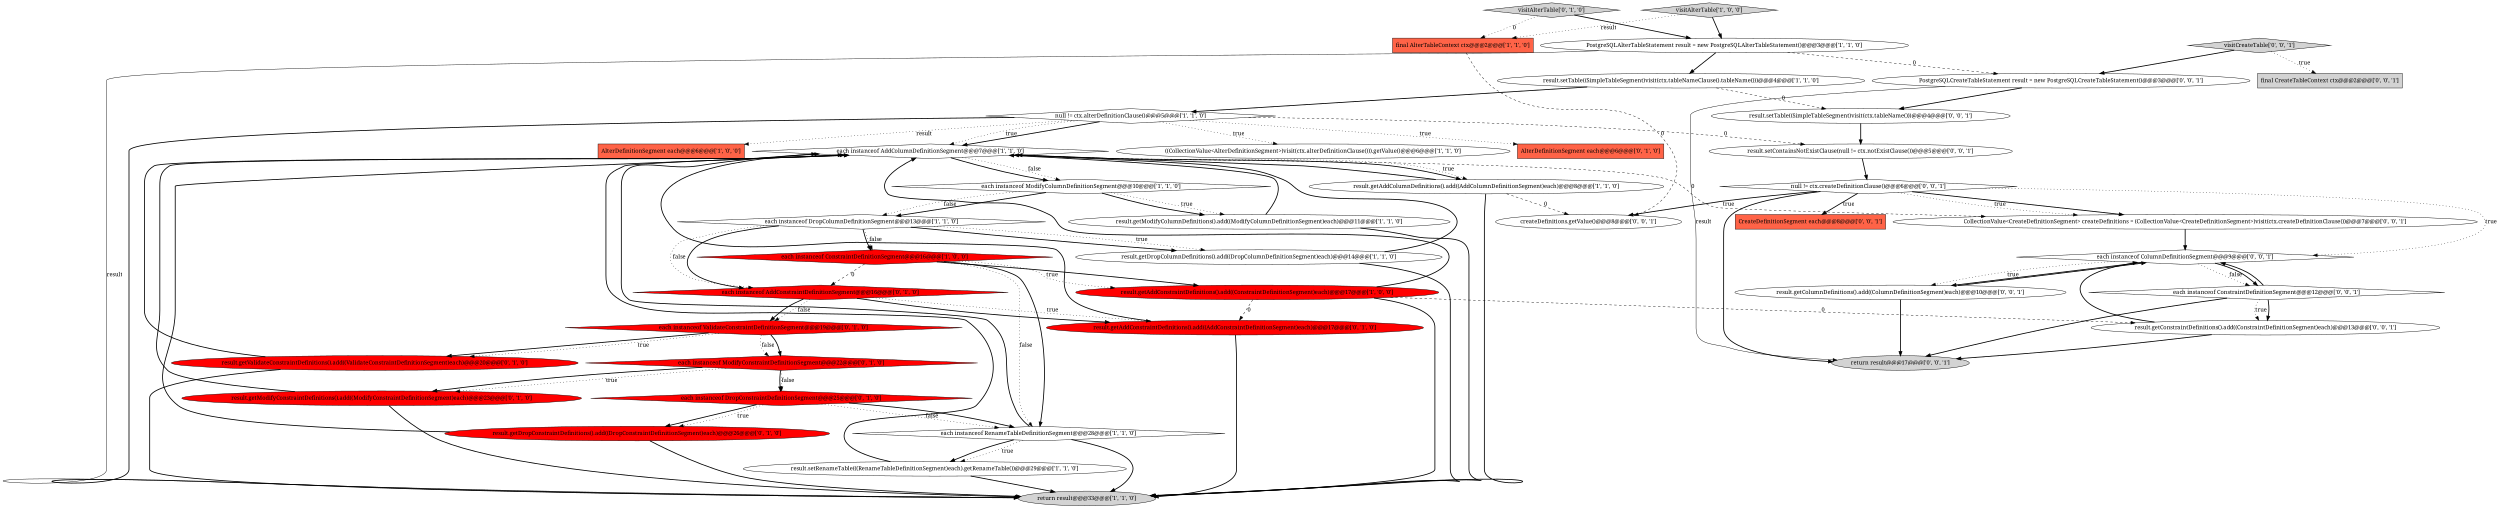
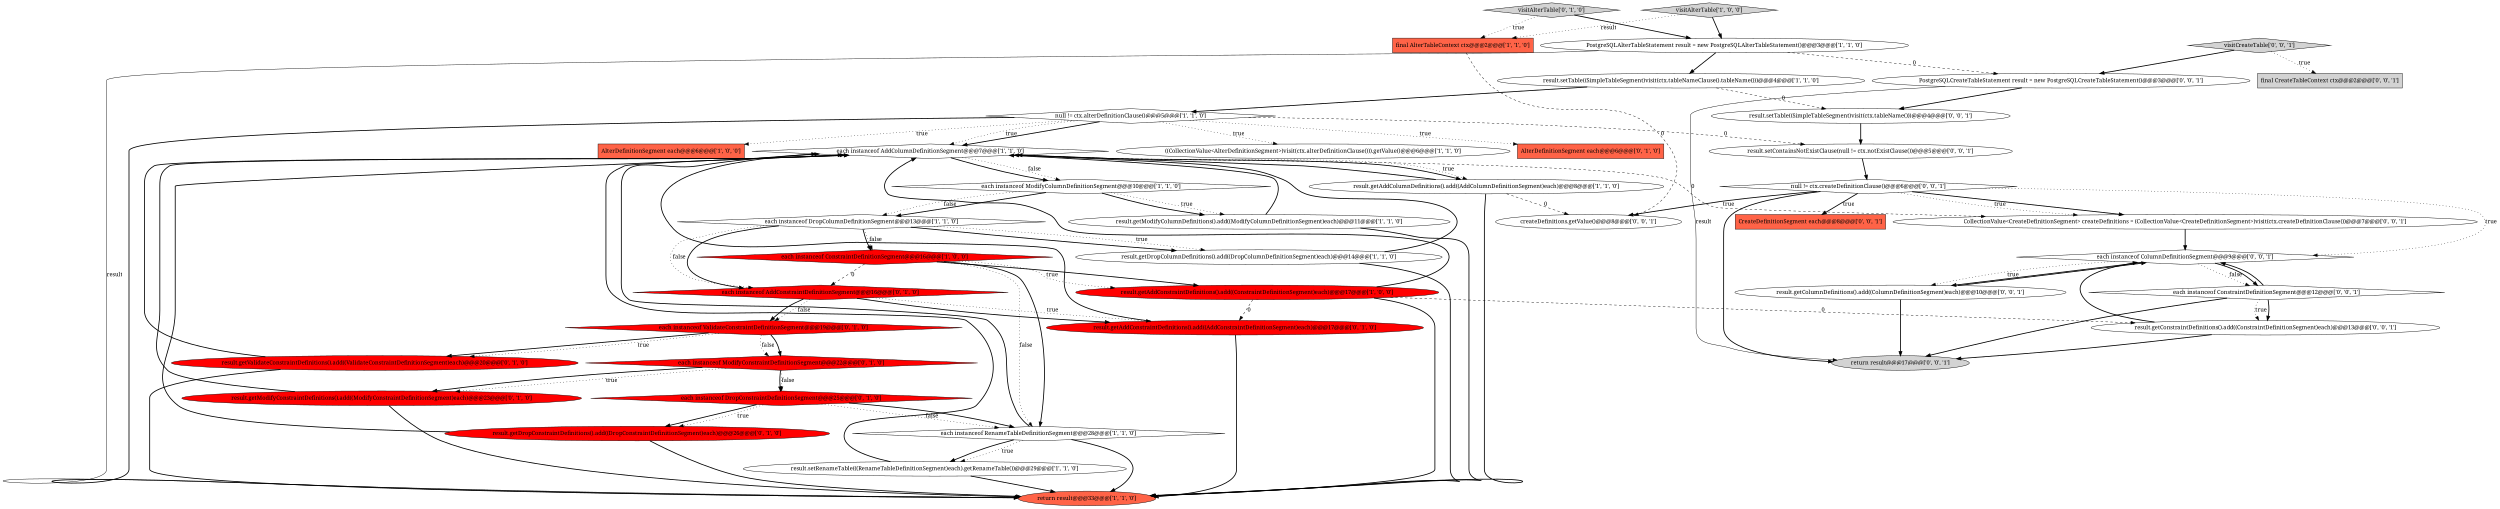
edge "visitAlterTable['0', '1', '0']" -> "final AlterTableContext ctx@@@2@@@['1', '1', '0']": label "0" -> "true"
edge "null != ctx.alterDefinitionClause()@@@5@@@['1', '1', '0']" -> "AlterDefinitionSegment each@@@6@@@['1', '0', '0']": label "result" -> "true"
node "return result@@@33@@@['1', '1', '0']": fillcolor lightgray -> tomato
